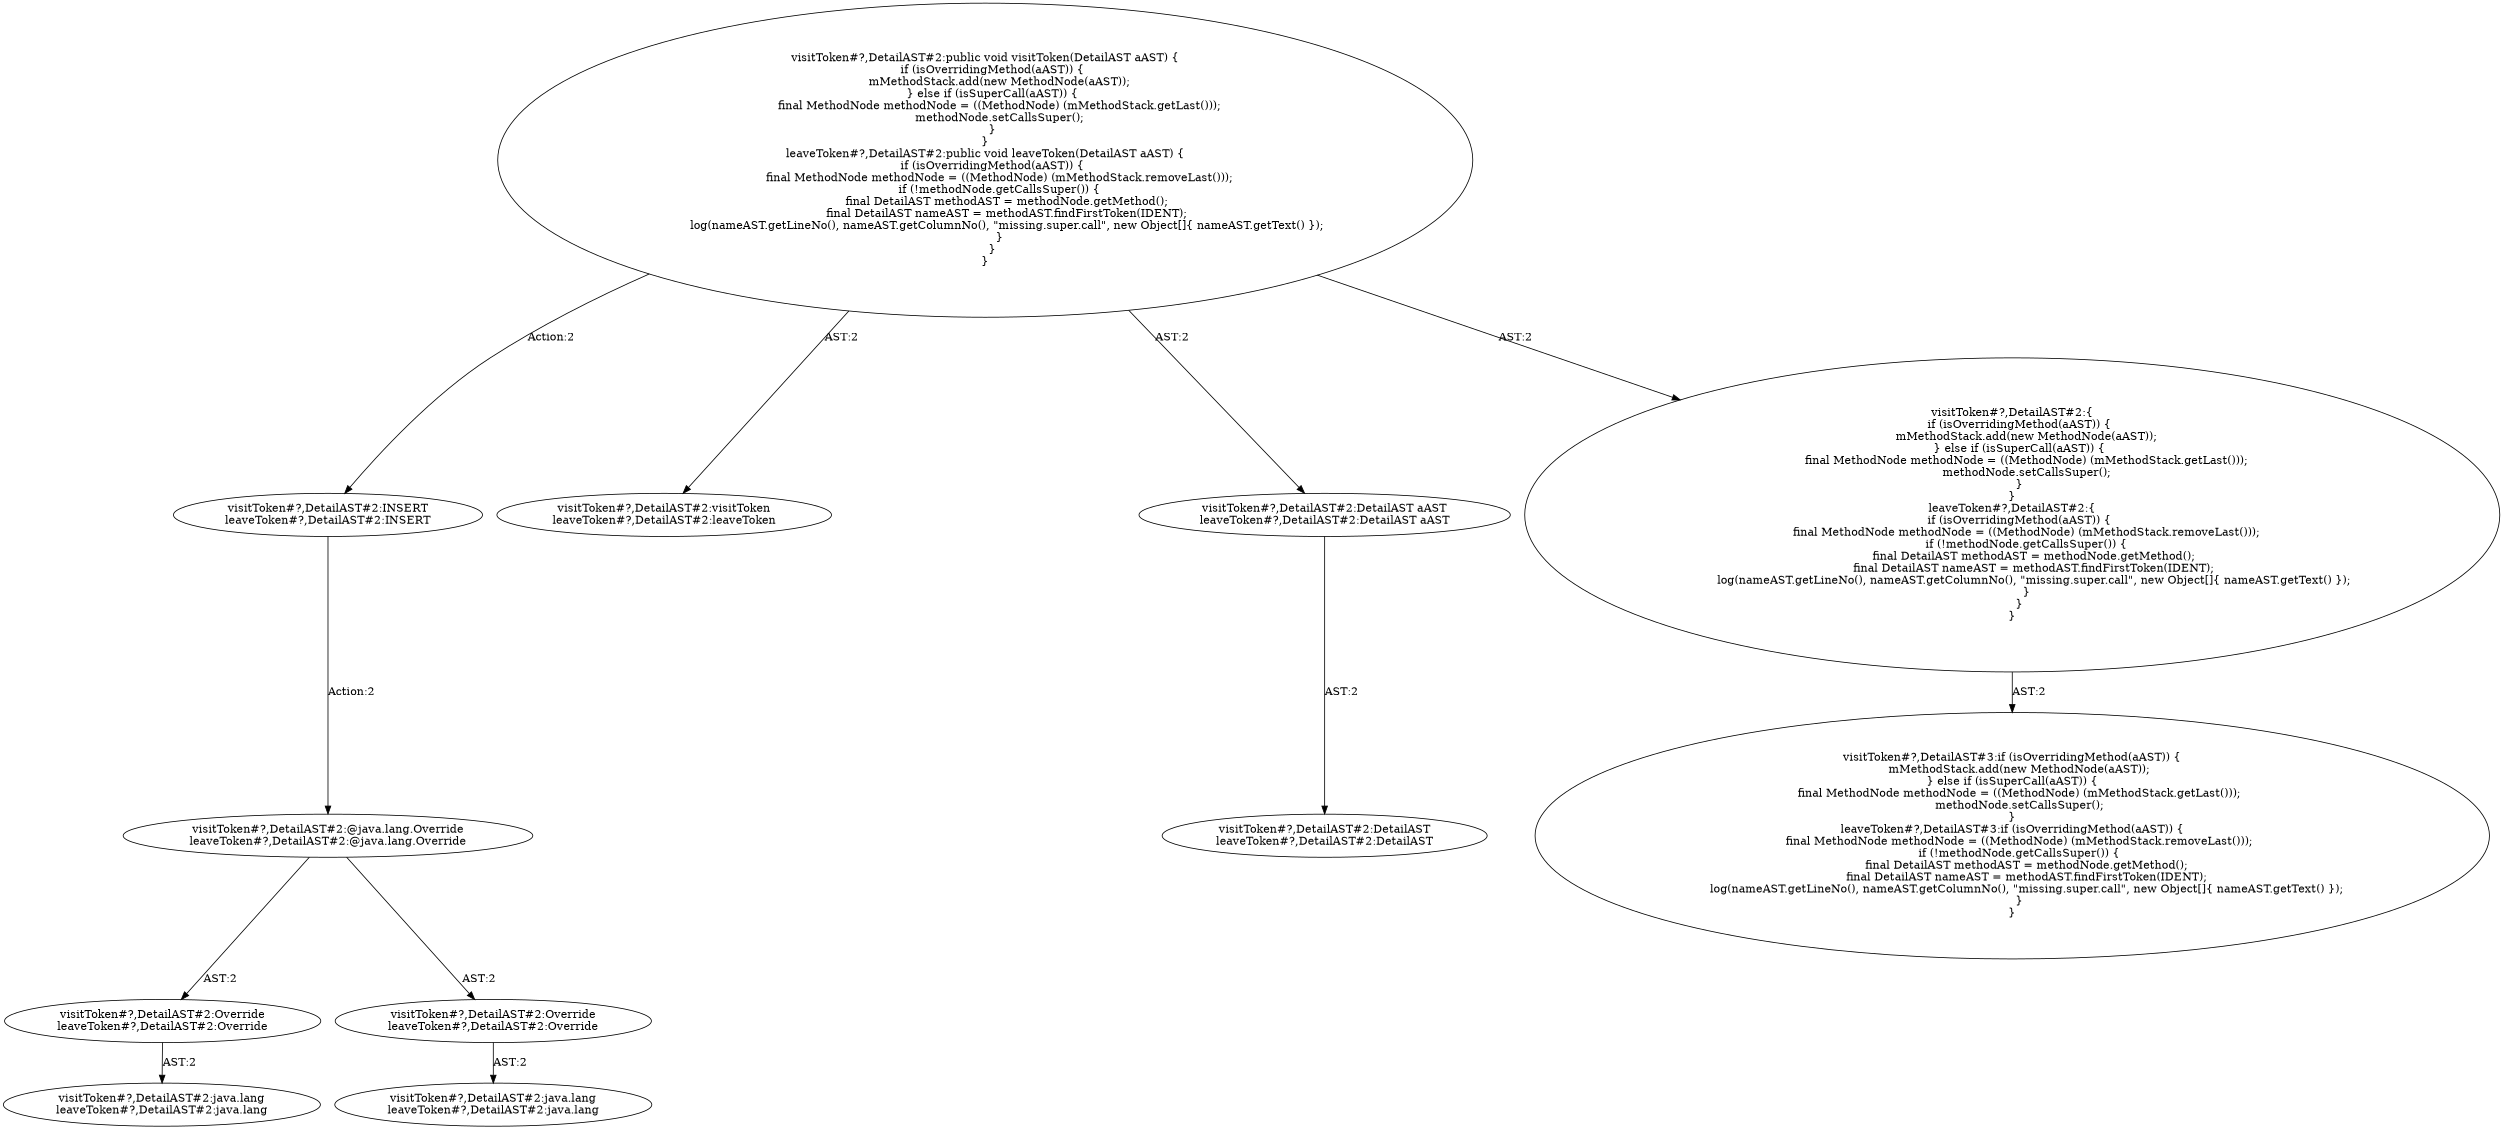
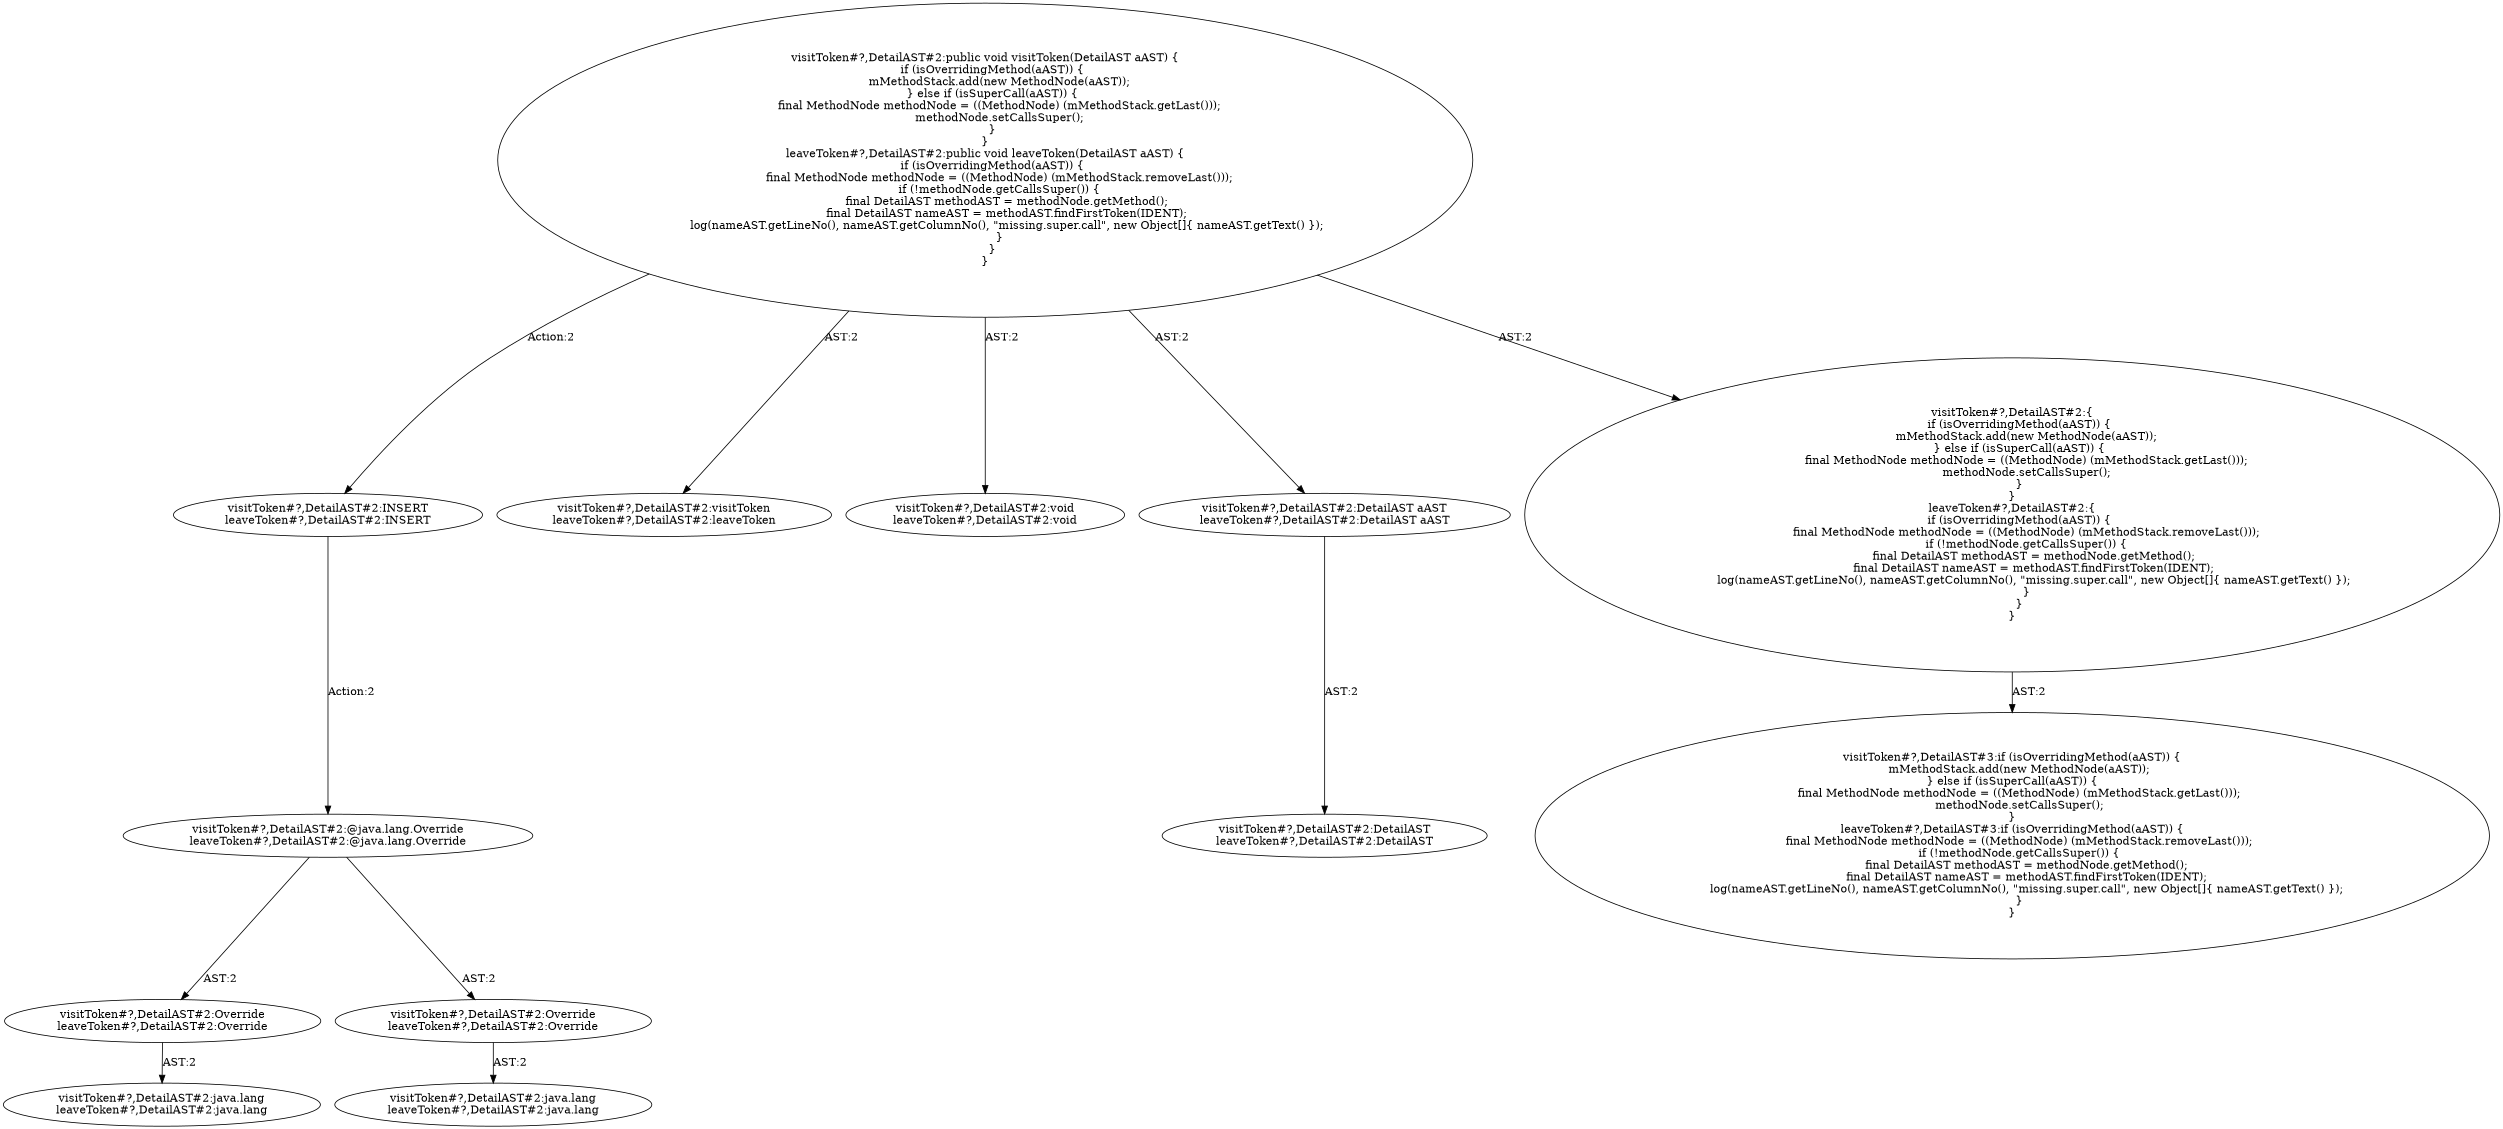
node "visitToken#?,DetailAST#2:void leaveToken#?,DetailAST#2:void": added
